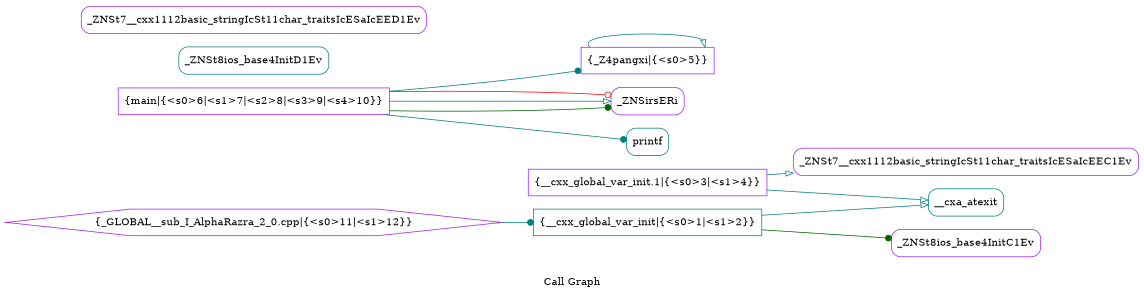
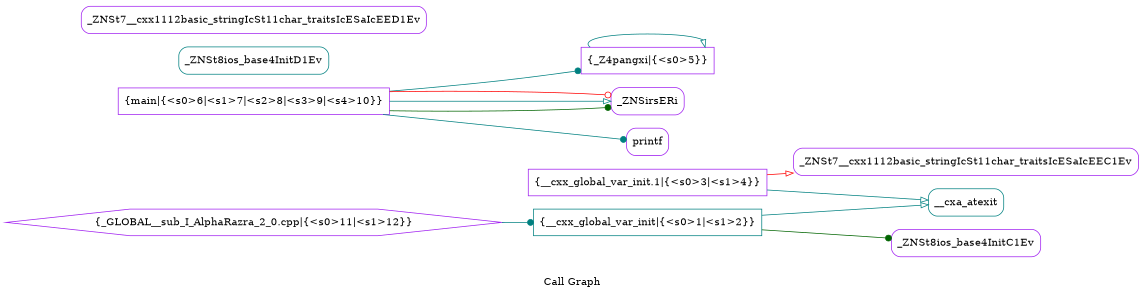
node "printf": color teal -> purple
edge "{__cxx_global_var_init.1|{<s0>3|<s1>4}}" -> "_ZNSt7__cxx1112basic_stringIcSt11char_traitsIcESaIcEEC1Ev": color teal -> red
